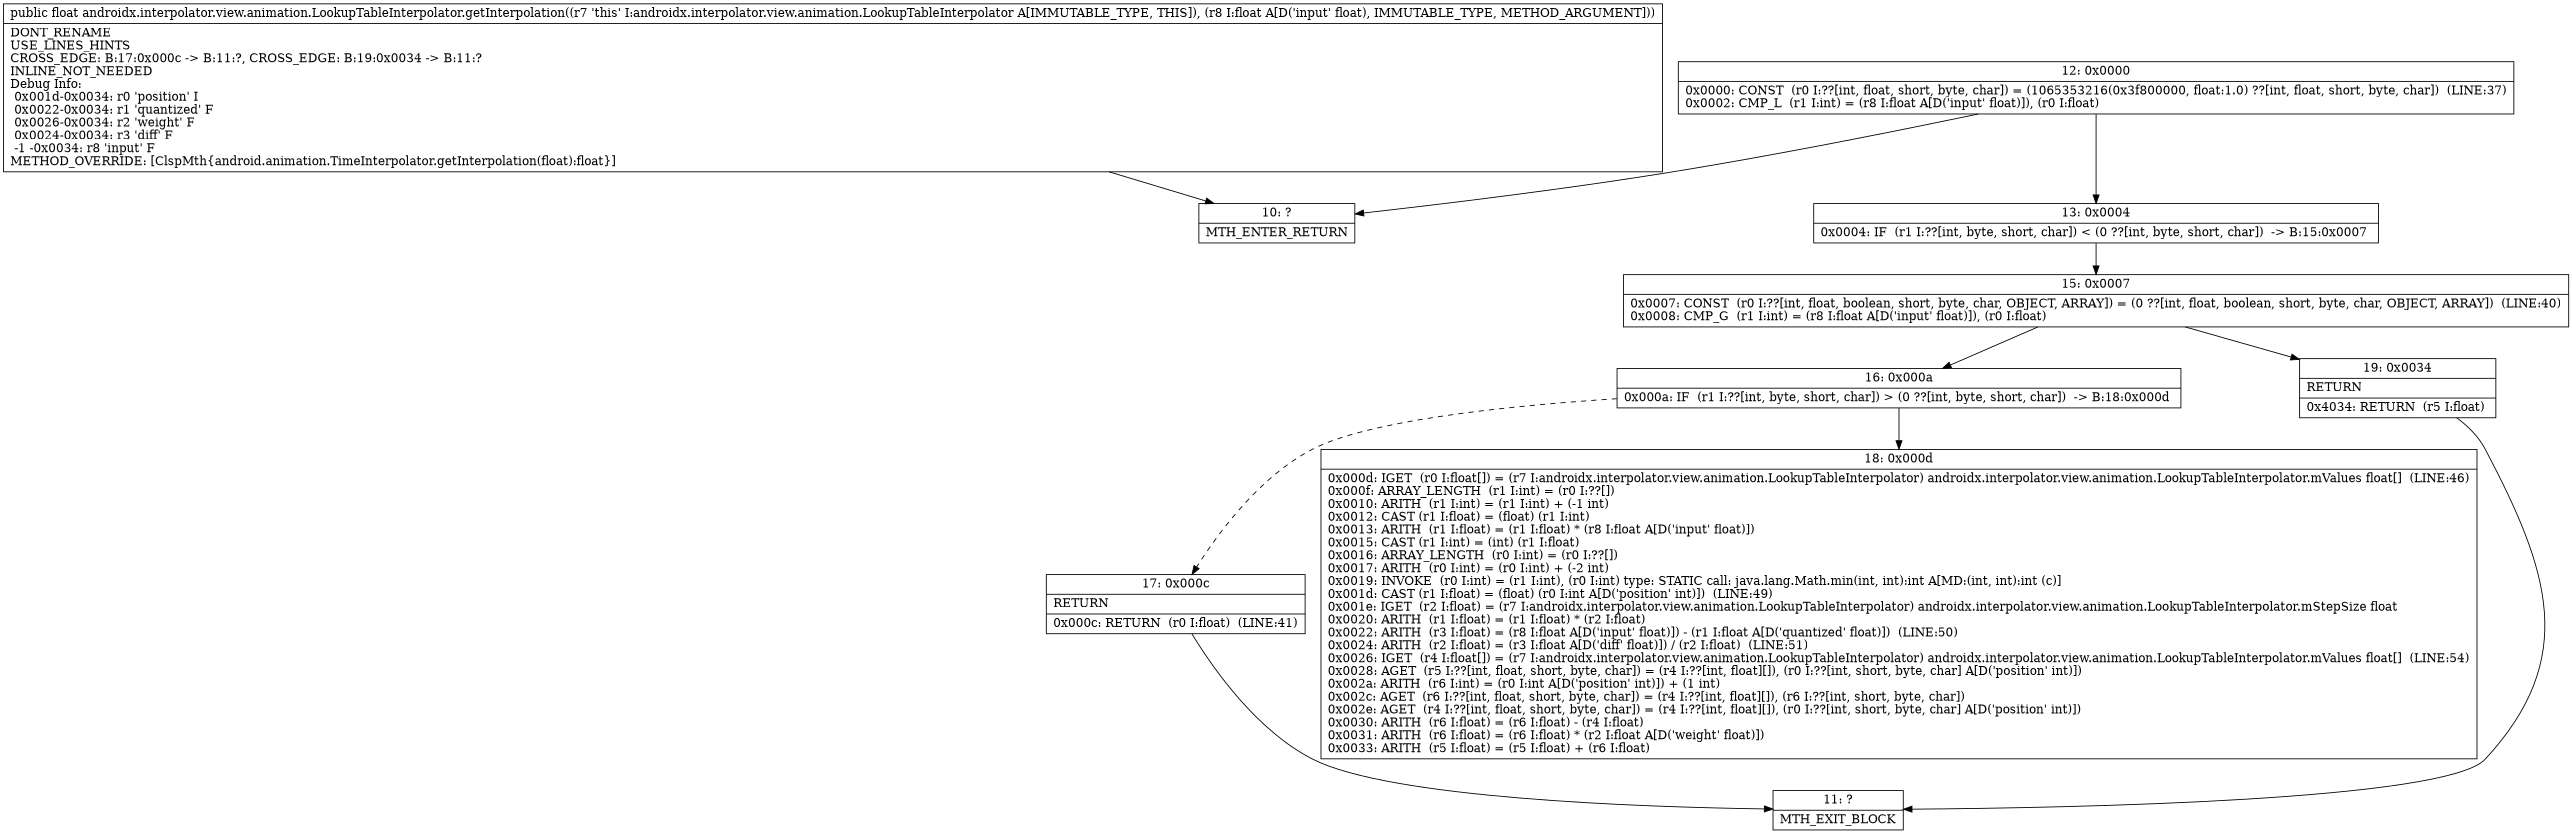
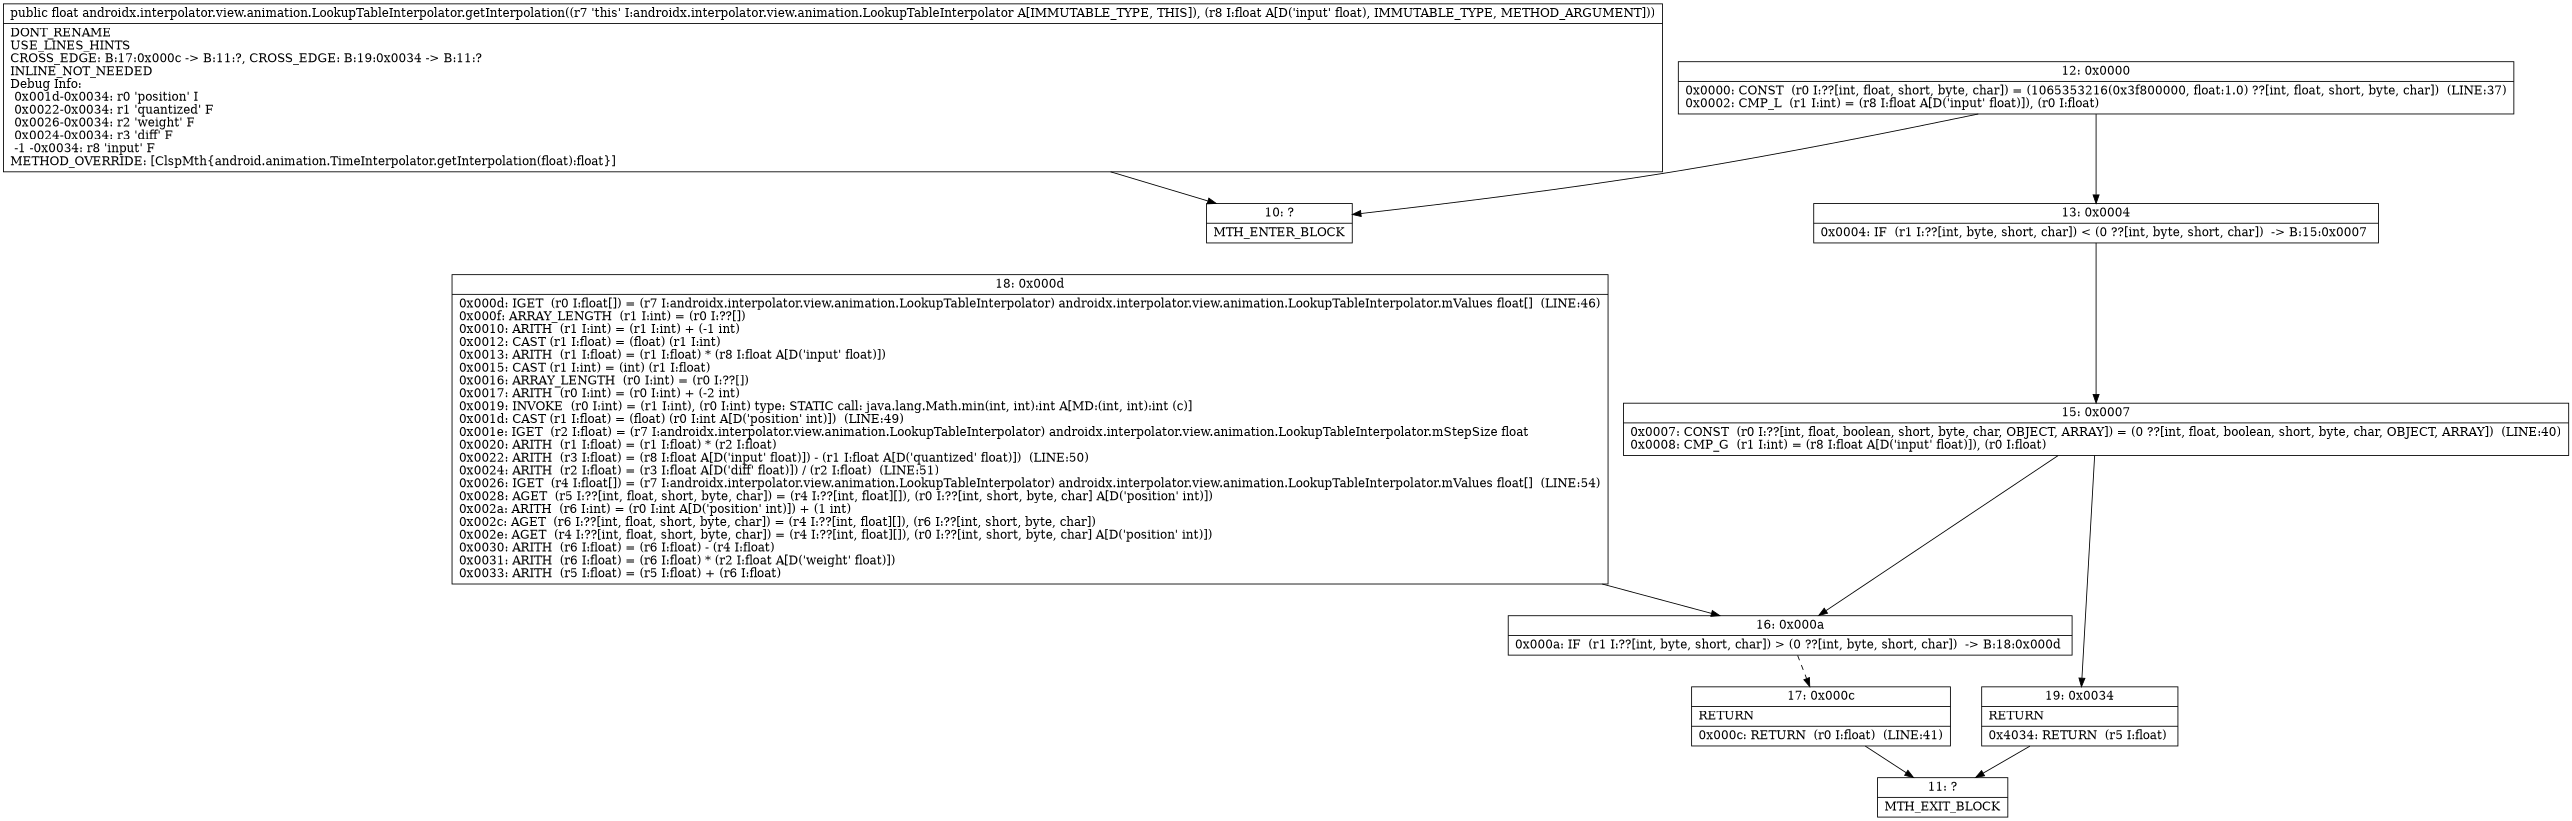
node "10: ?": text "MTH_ENTER_RETURN" -> "MTH_ENTER_BLOCK"
edge "16: 0x000a" -> "18: 0x000d": reversed
